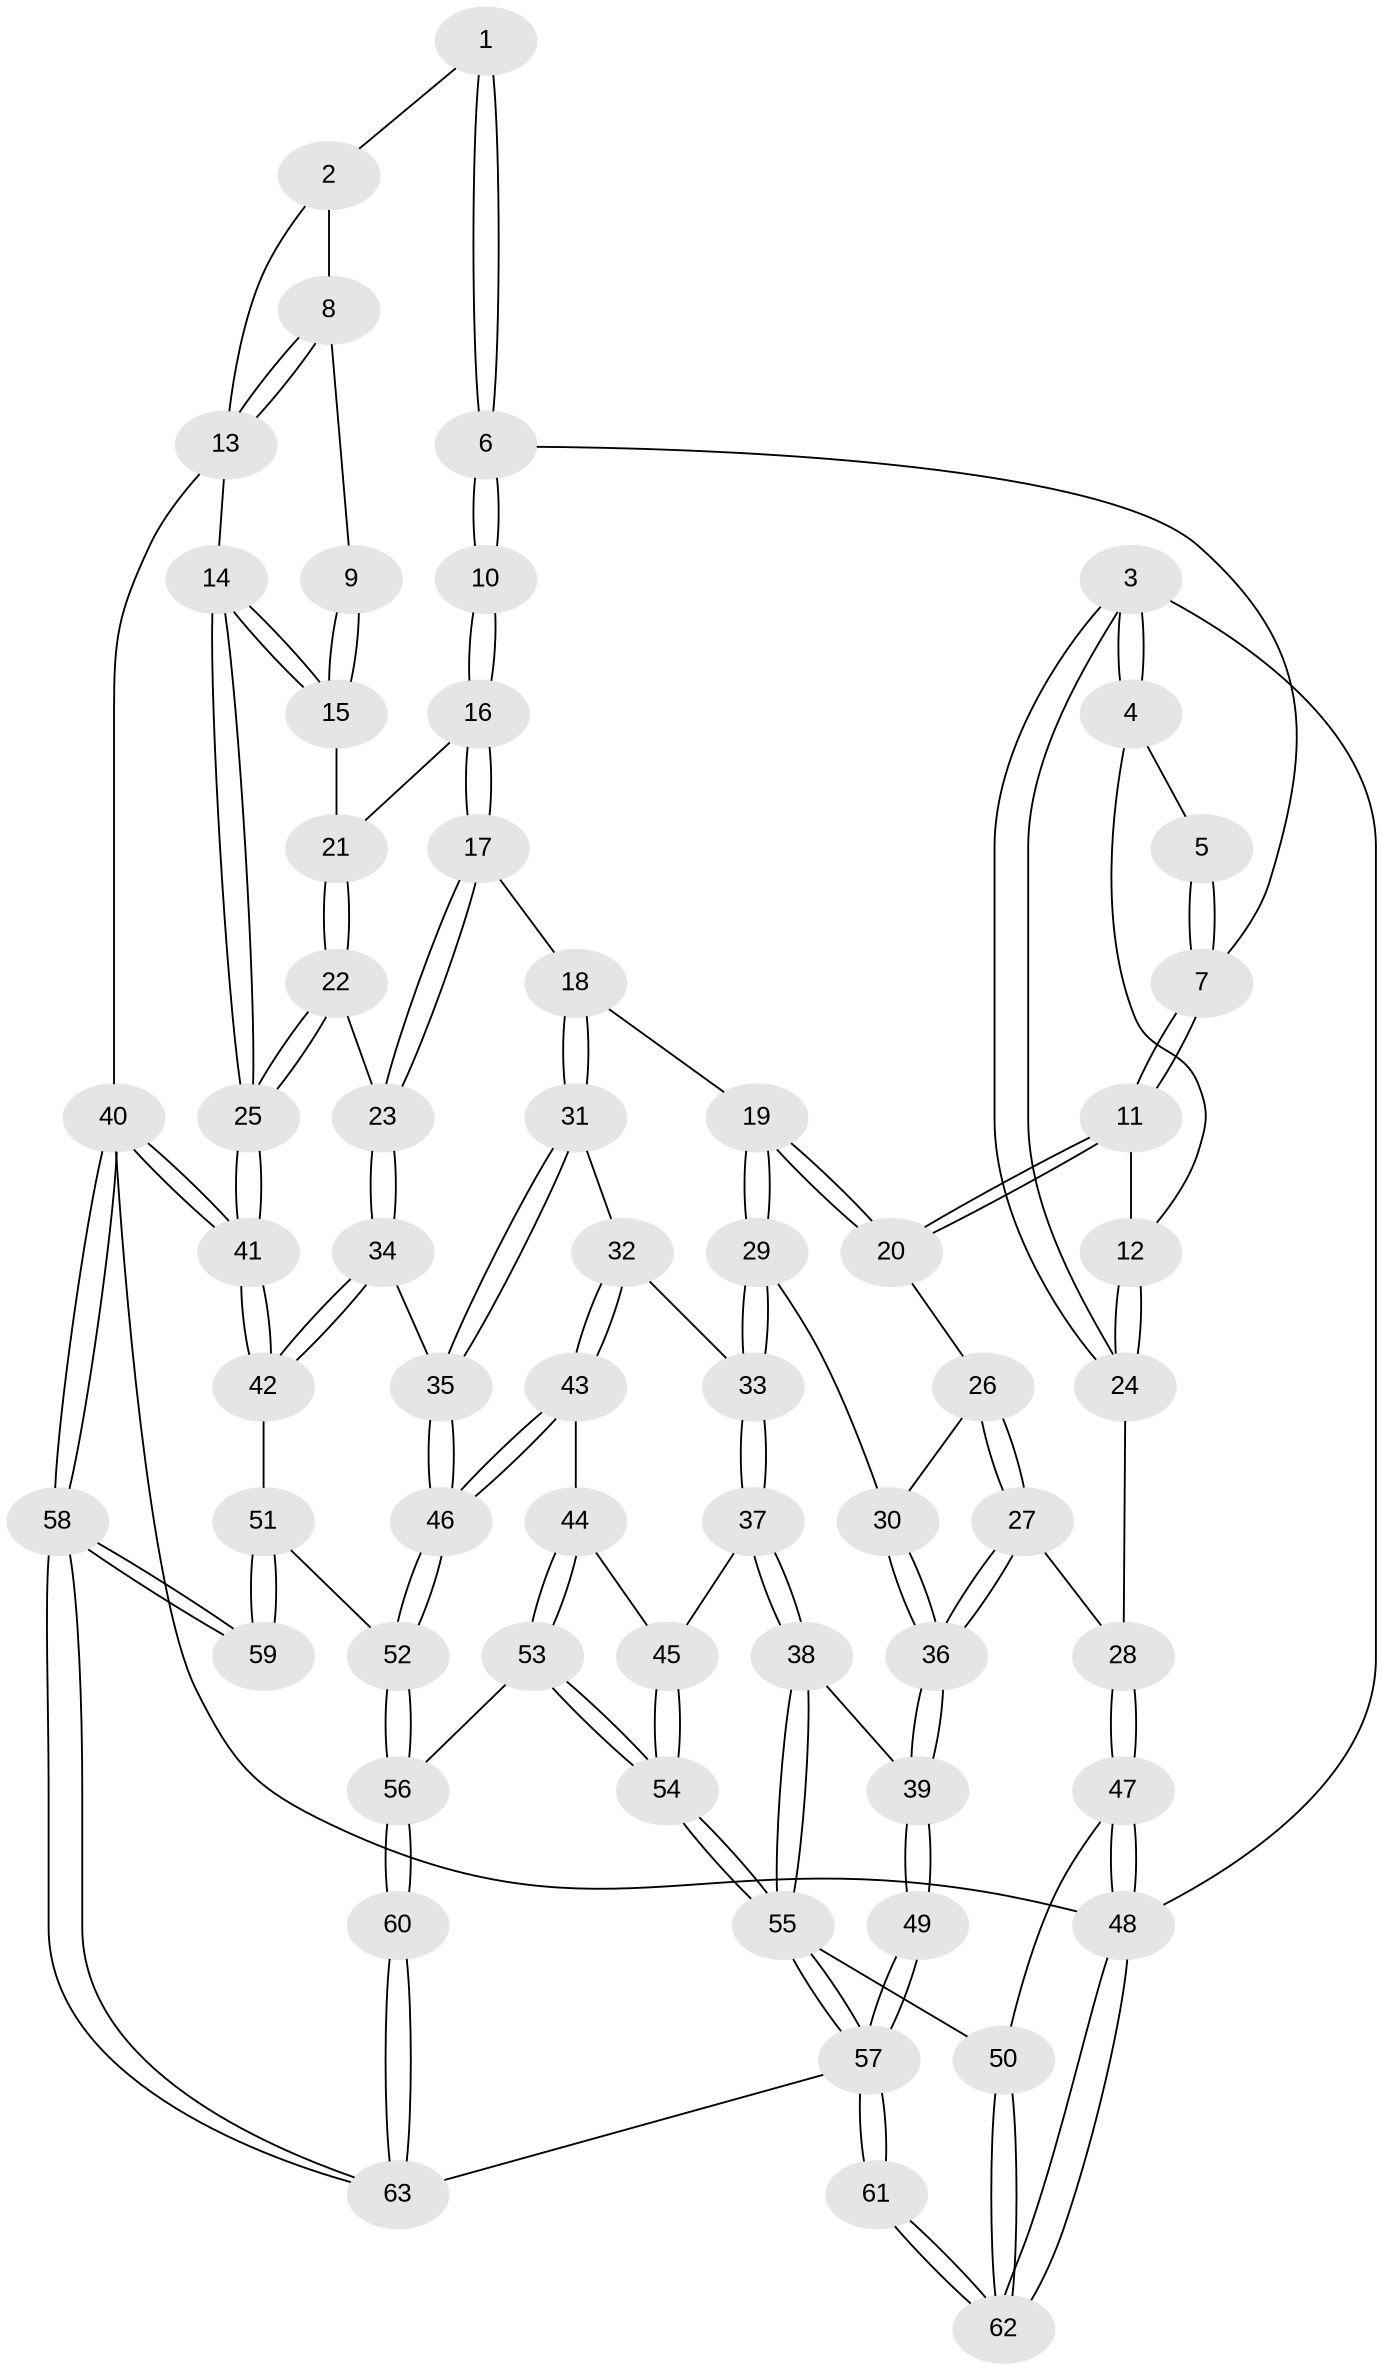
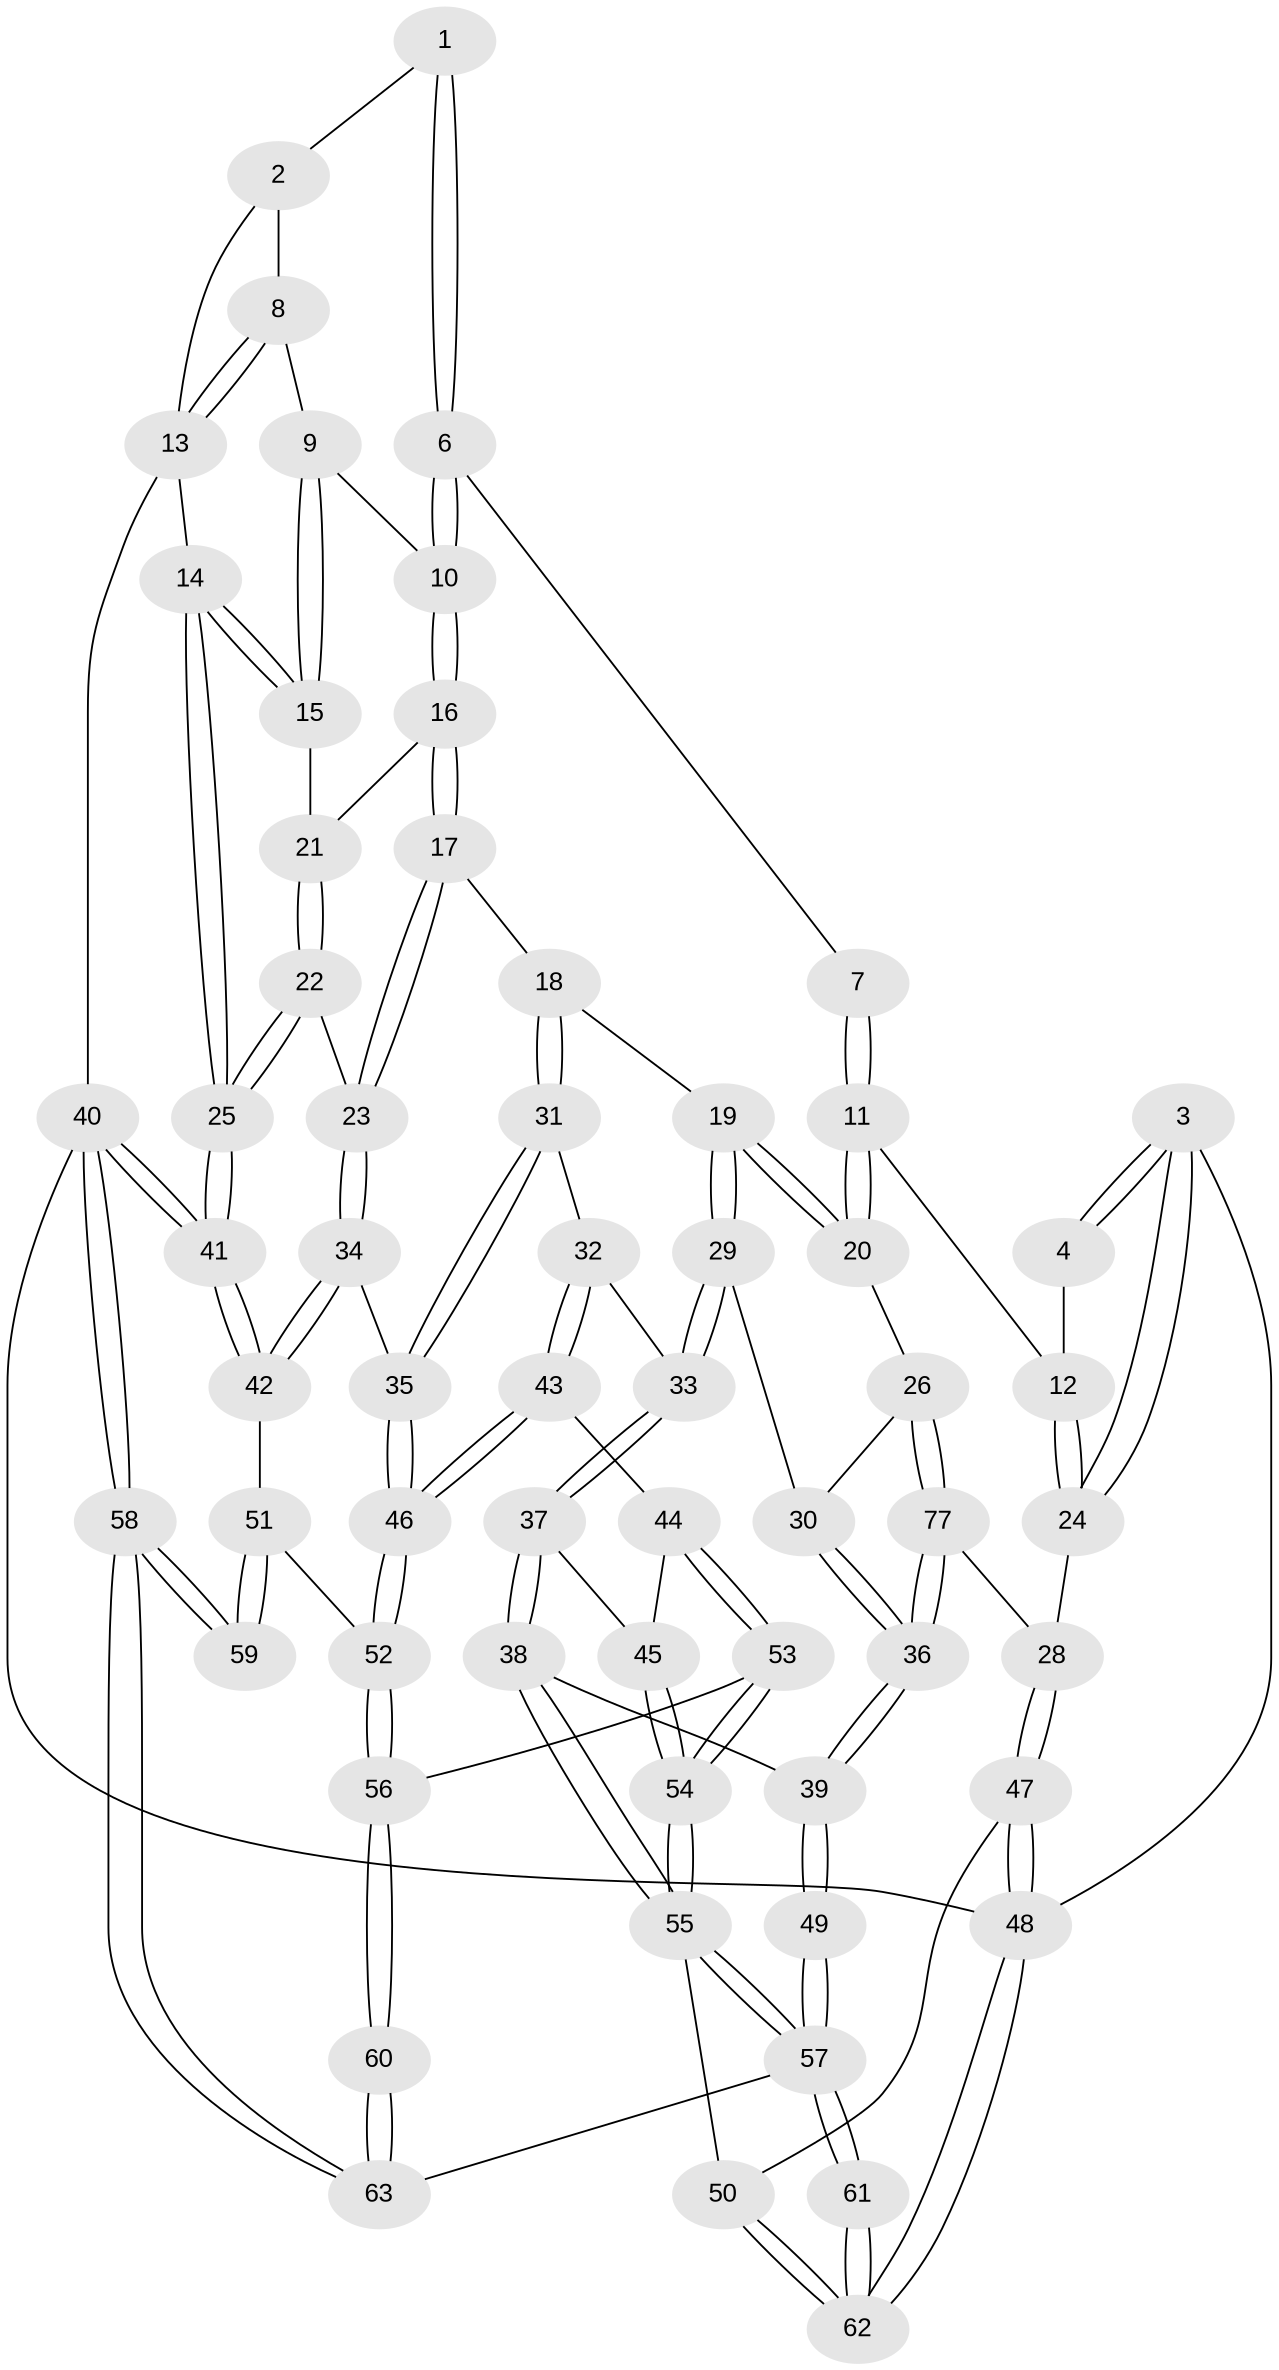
edge "9" -- "10": added
node "5": removed
node "27": label "27" -> "77"
